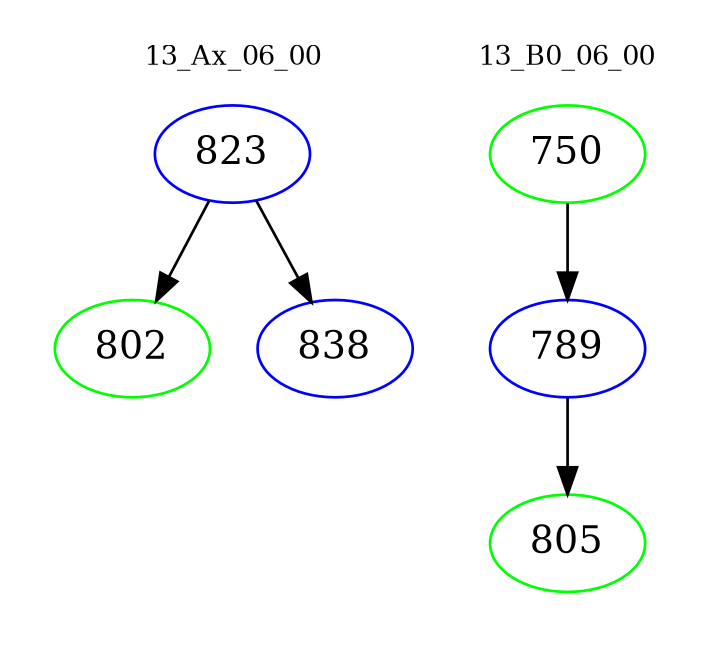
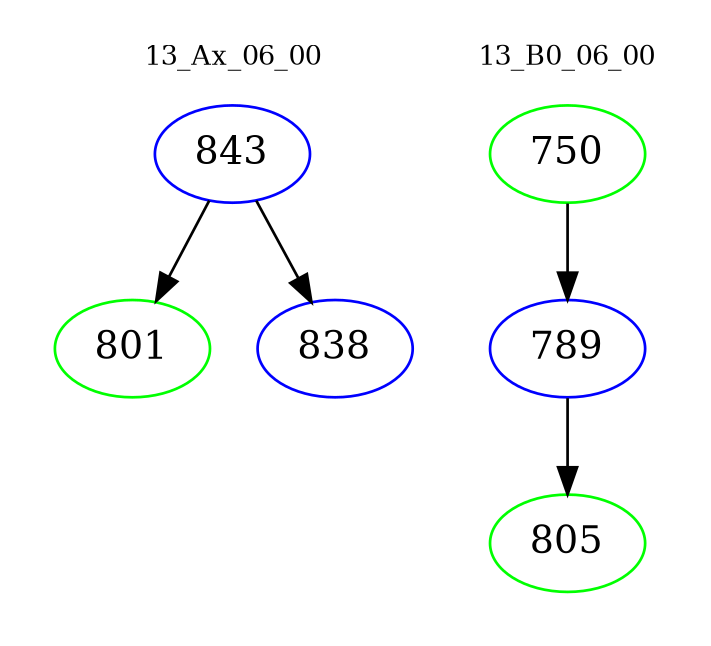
node "823": label "823" -> "843"
node "802": label "802" -> "801"
